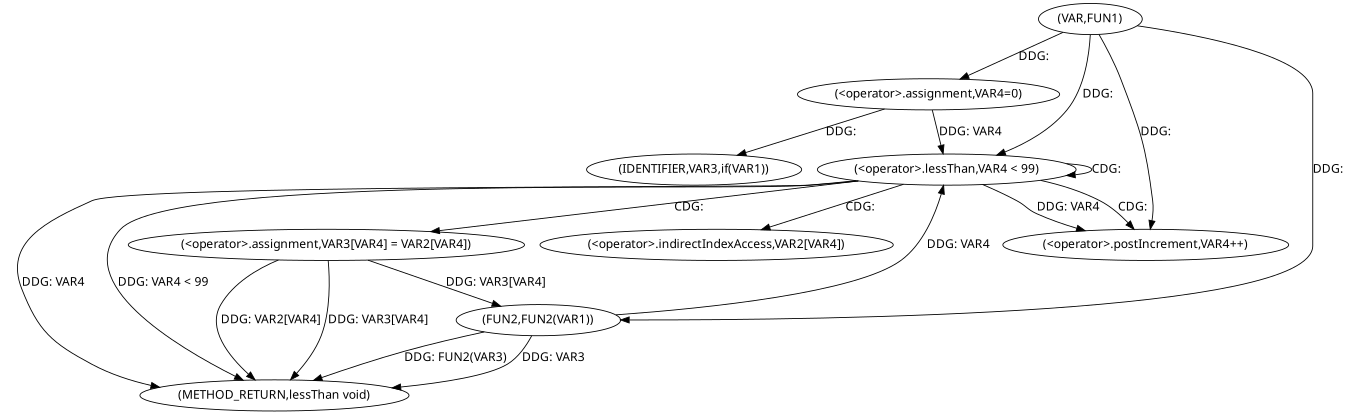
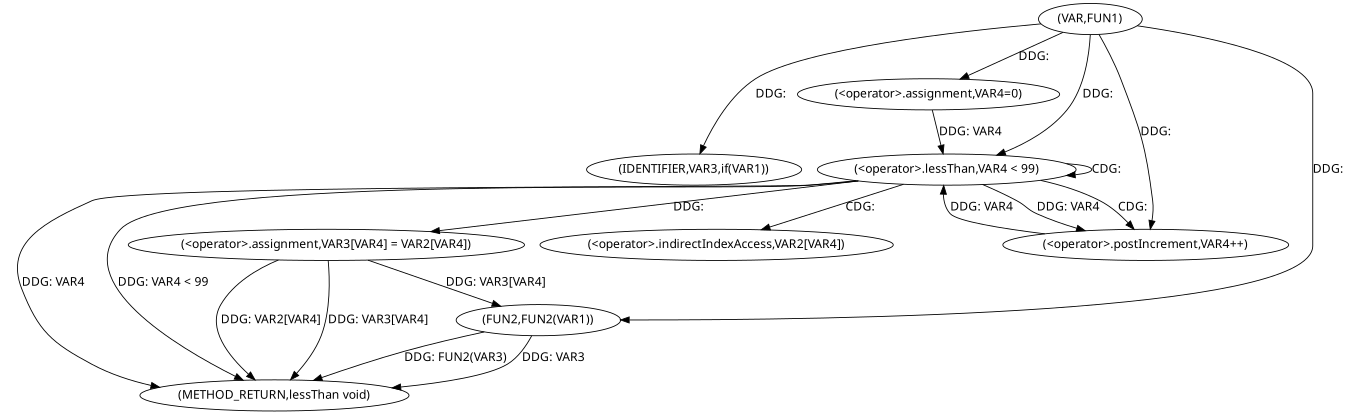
edge "(<operator>.assignment,VAR4=0)" -> "(IDENTIFIER,VAR3,if(VAR1))": now "(VAR,FUN1)" -> "(IDENTIFIER,VAR3,if(VAR1))"
edge "(<operator>.lessThan,VAR4 < 99)" -> "(<operator>.assignment,VAR3[VAR4] = VAR2[VAR4])": label "CDG: " -> "DDG: "
edge "(FUN2,FUN2(VAR1))" -> "(<operator>.lessThan,VAR4 < 99)": now "(<operator>.postIncrement,VAR4++)" -> "(<operator>.lessThan,VAR4 < 99)"
